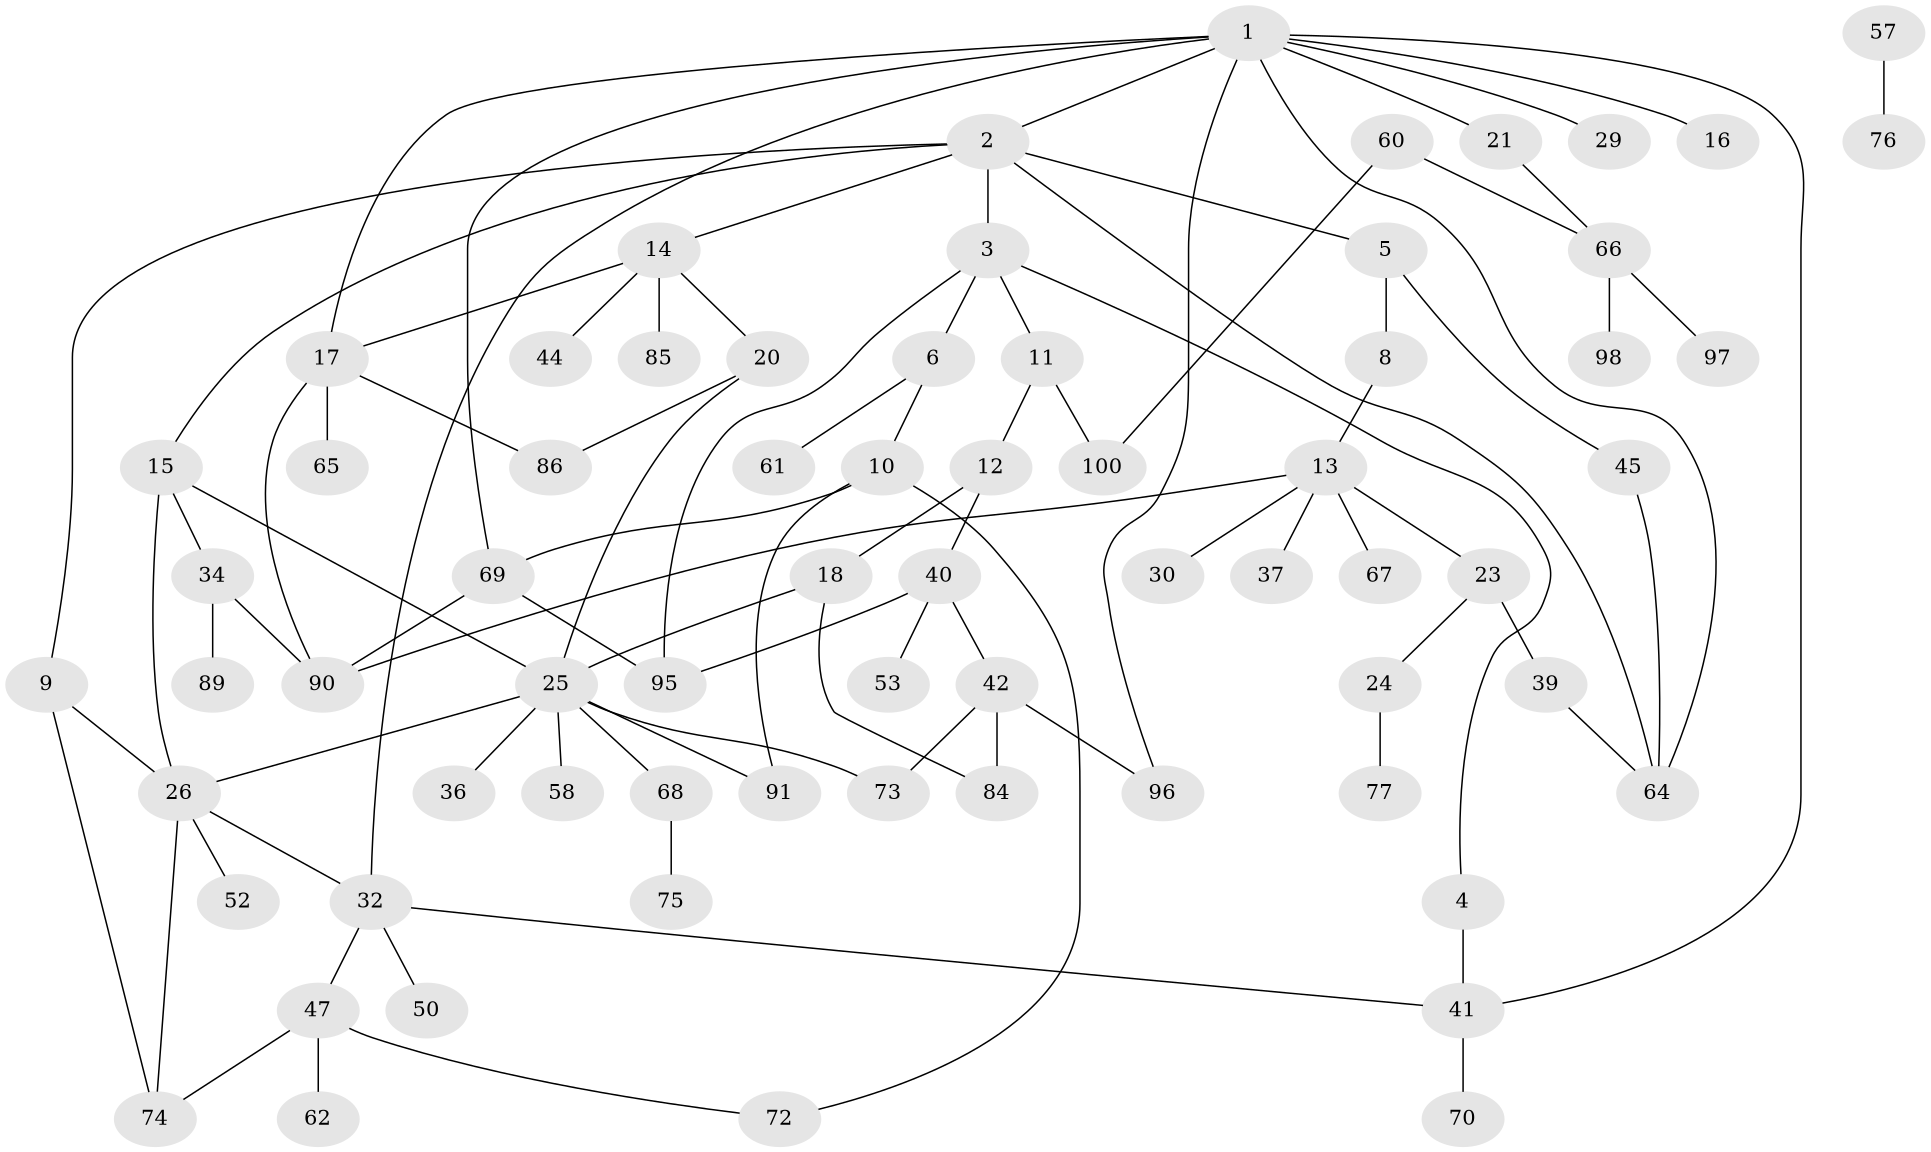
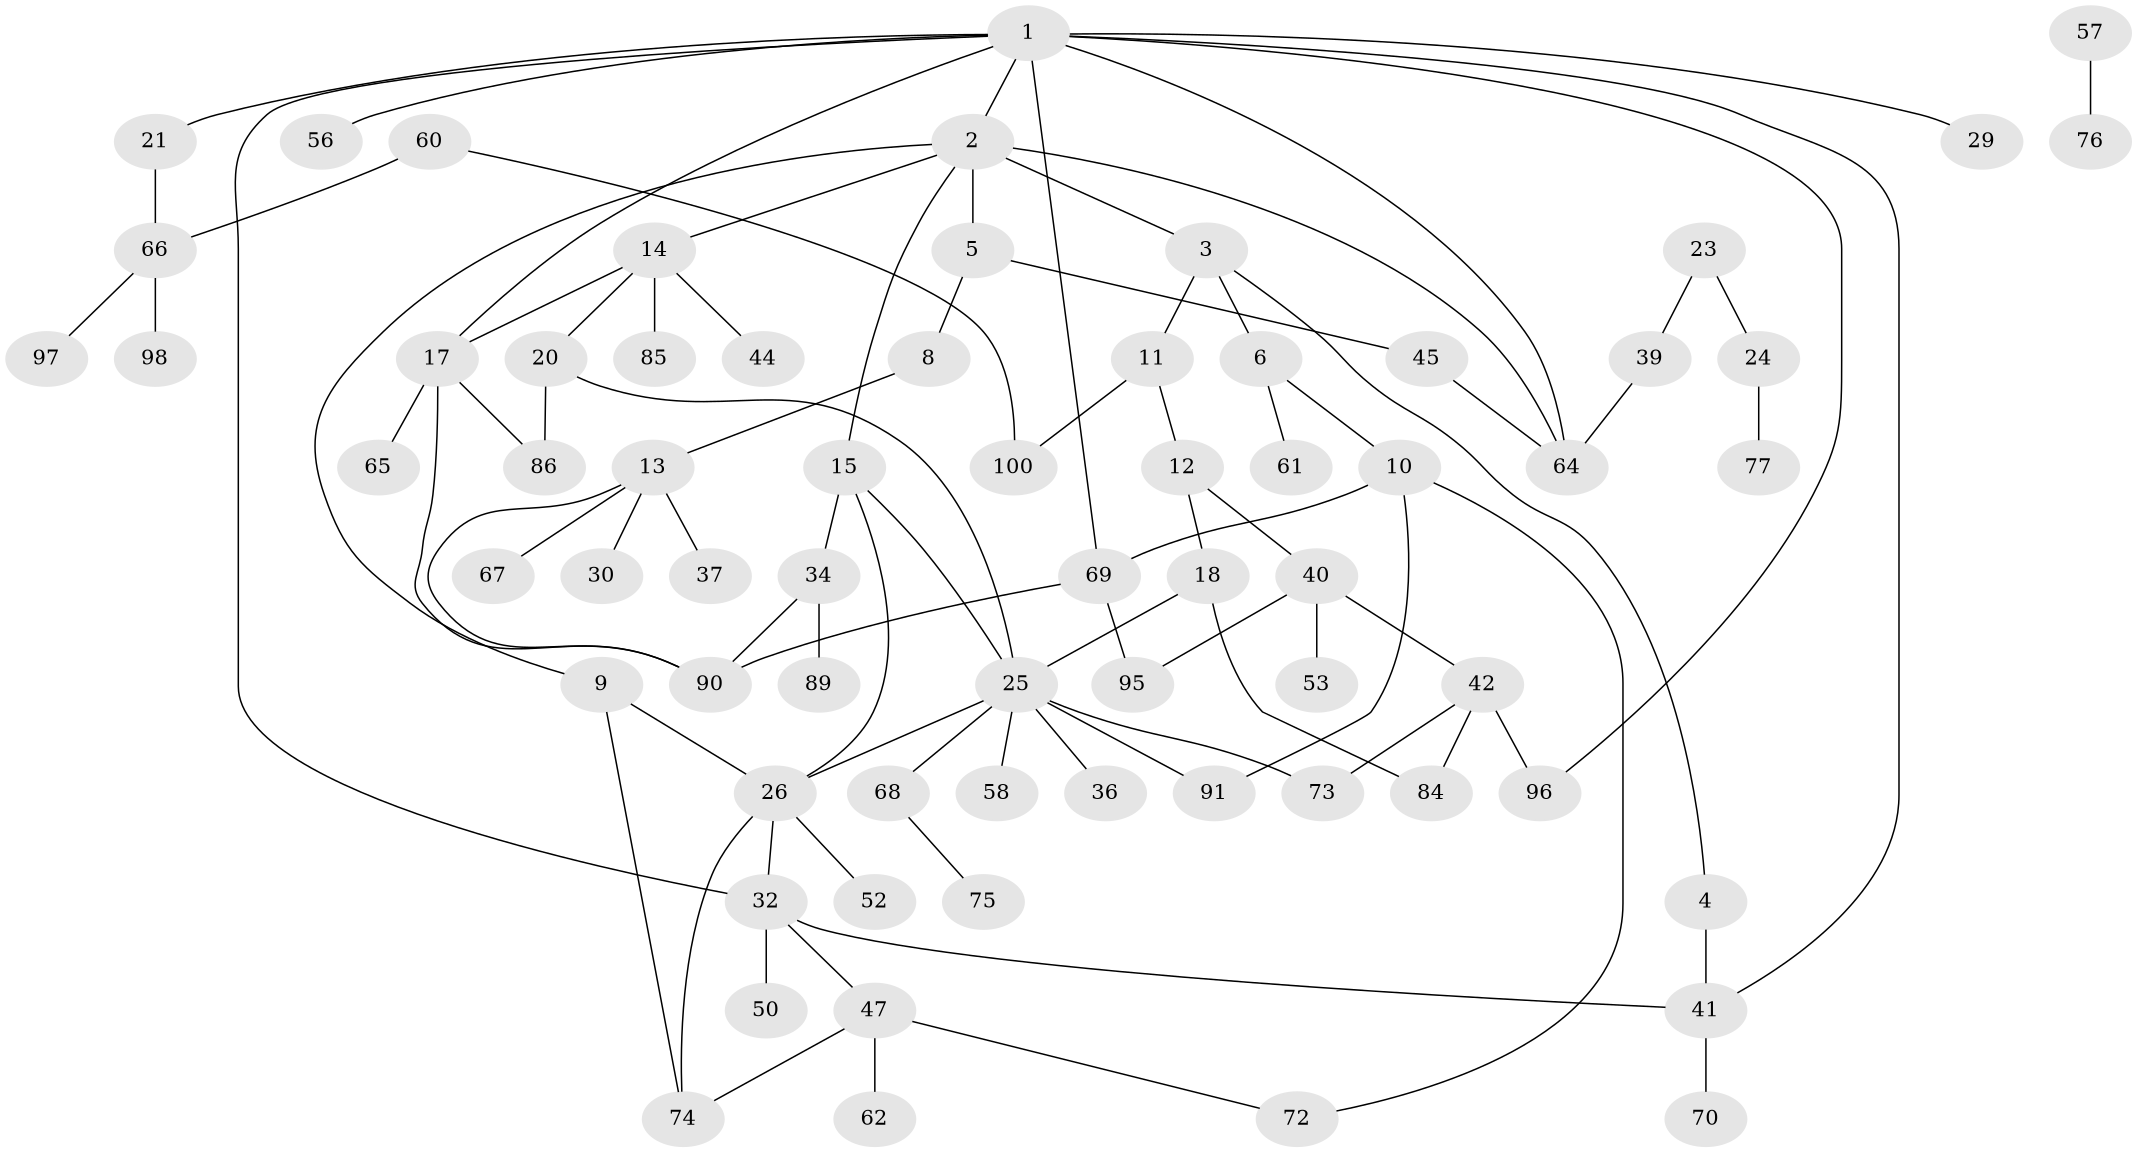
node "16": label "16" -> "56"
edge "3" -- "95": removed
edge "13" -- "23": removed
